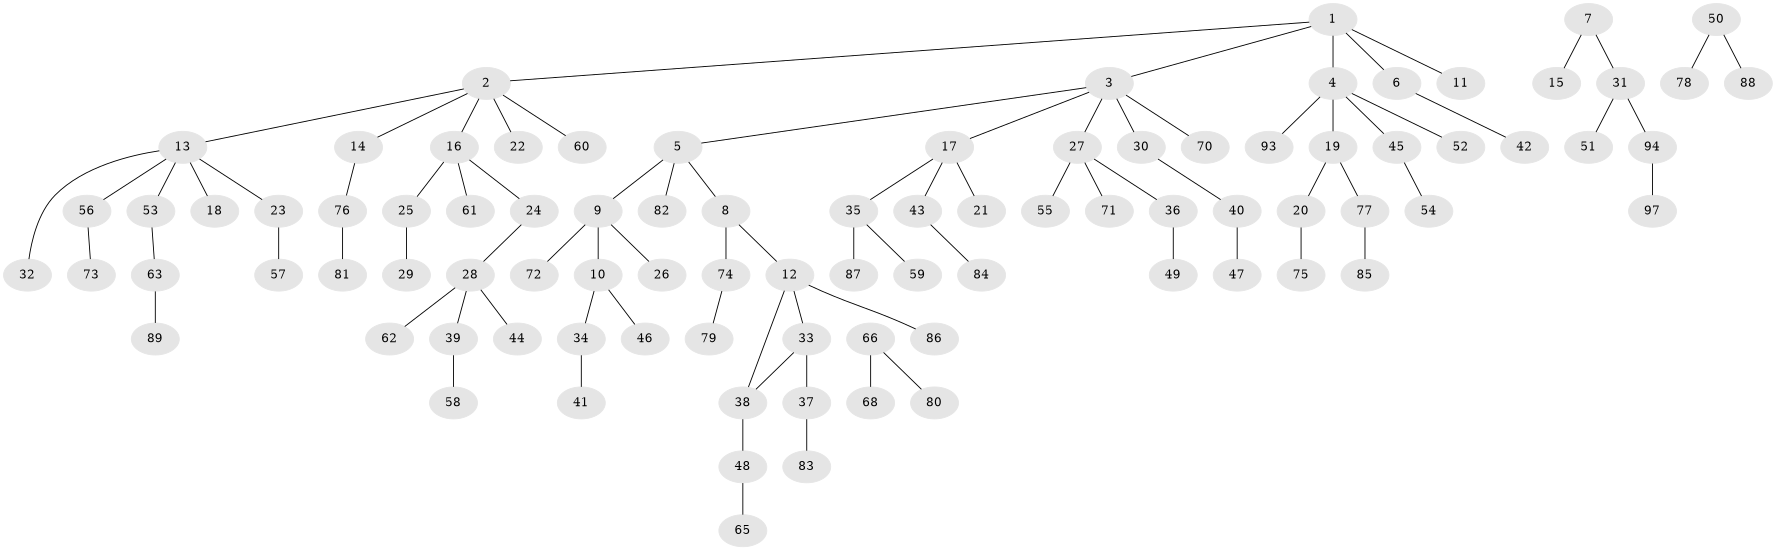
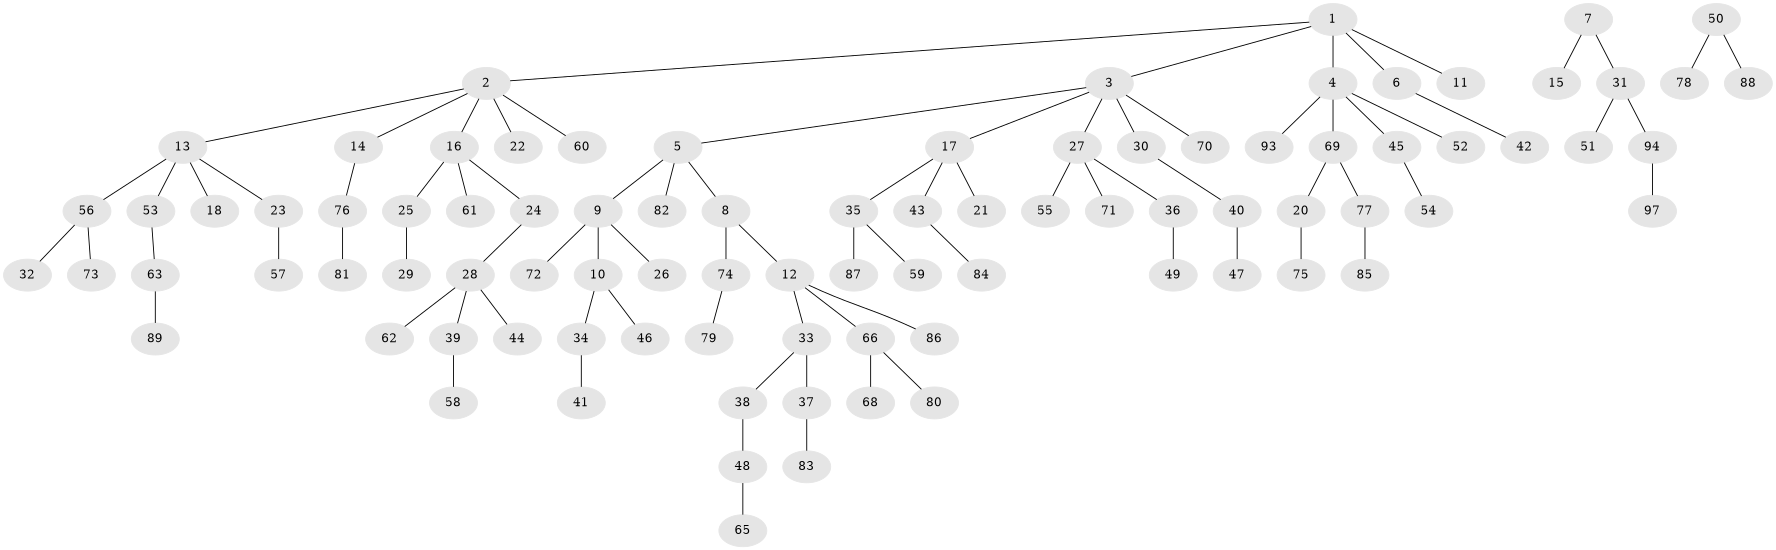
node "19": label "19" -> "69"
edge "13" -- "32": now "56" -- "32"
edge "12" -- "38": now "12" -- "66"
